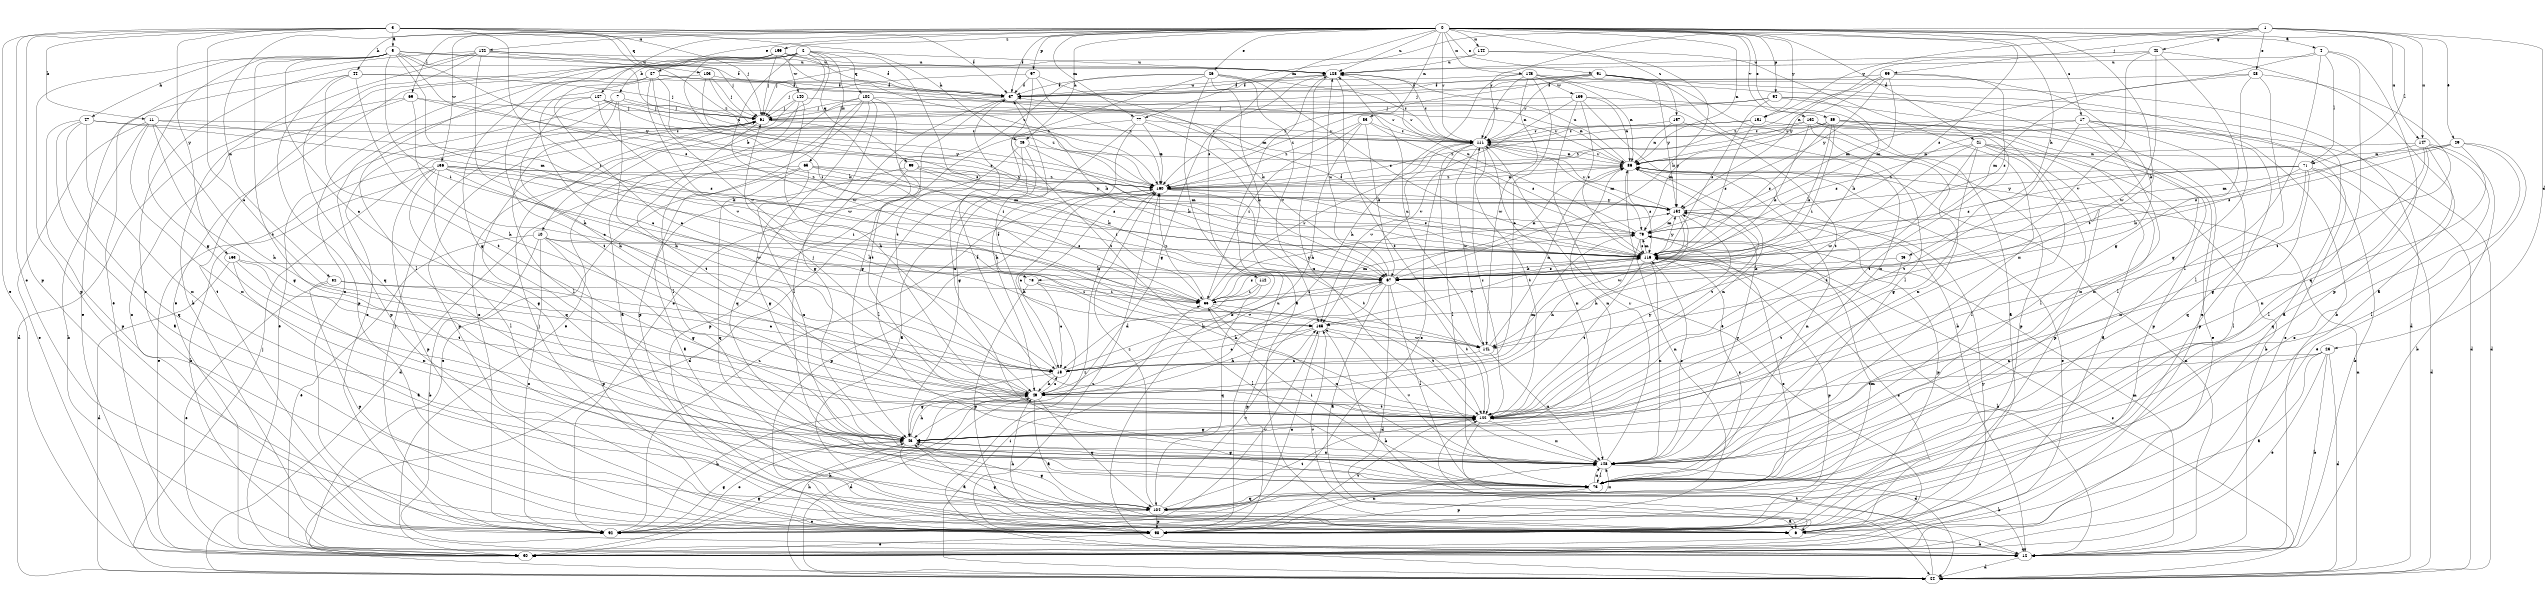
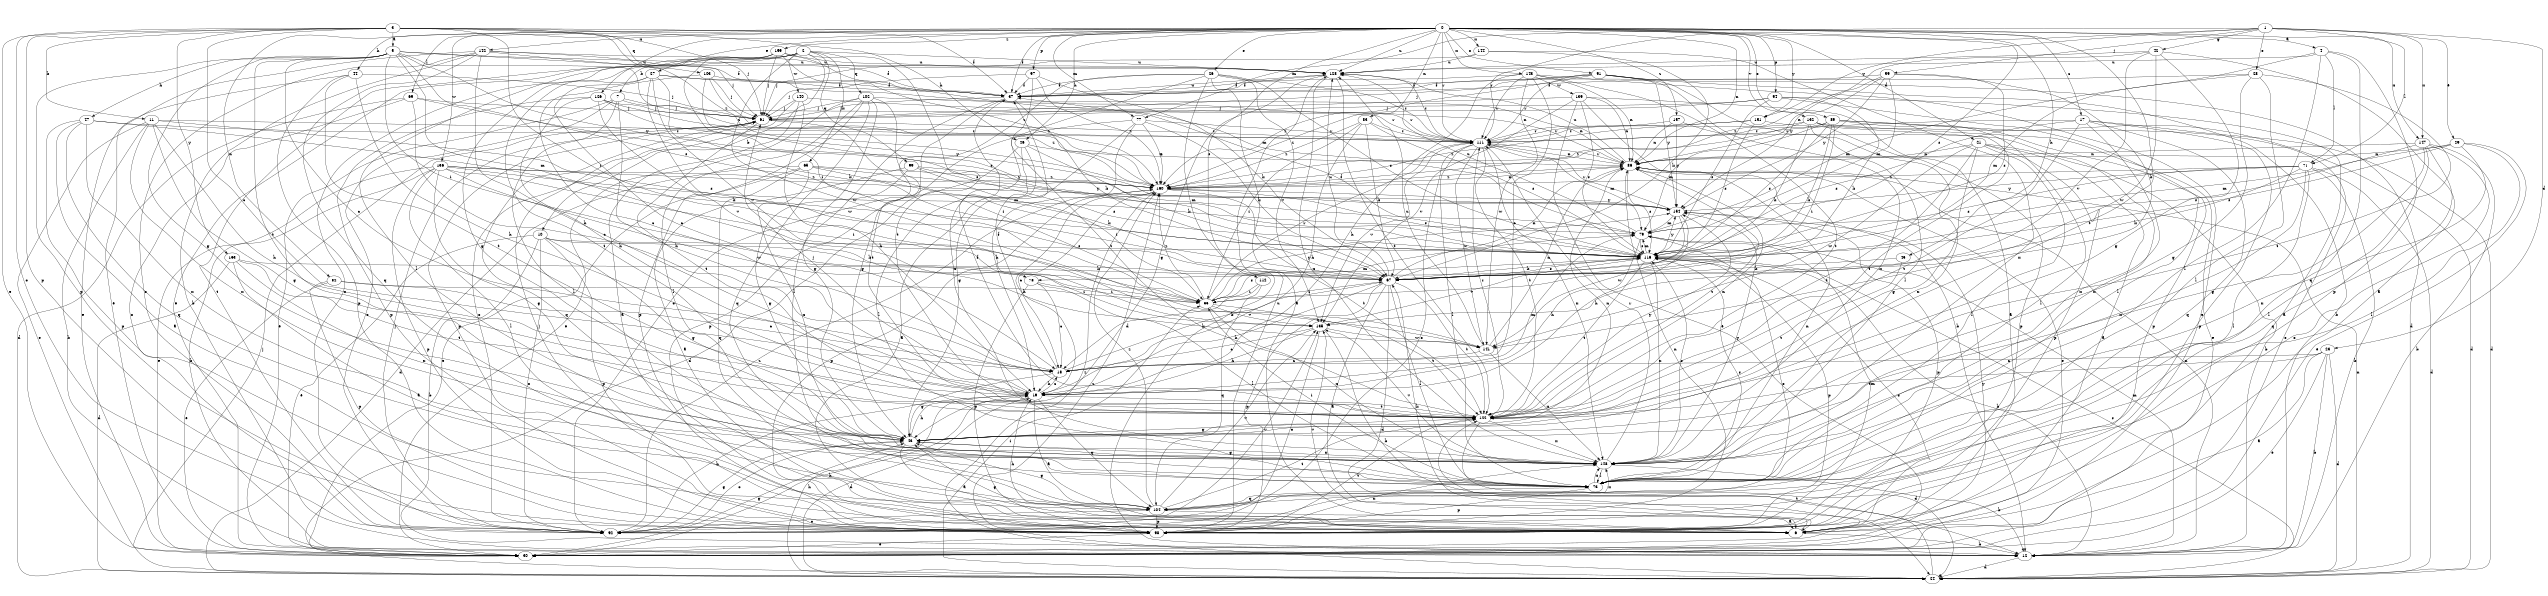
edge "44" -> "37": removed, label "f"
node "127": label "127" -> "126"
node "49": label "49" -> "19"
edge "6" -> "67": added, label "k"
